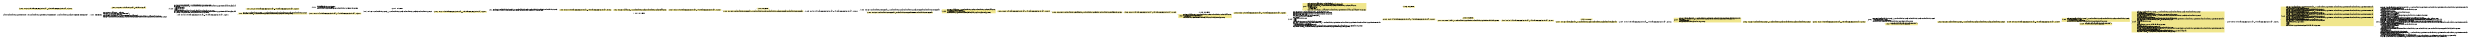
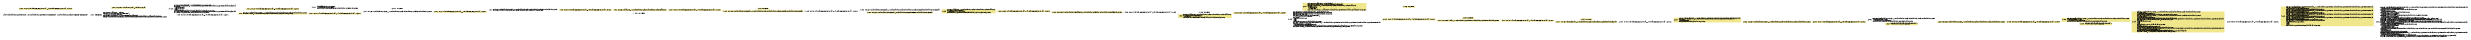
node "19: 0x003c": fillcolor khaki -> white
